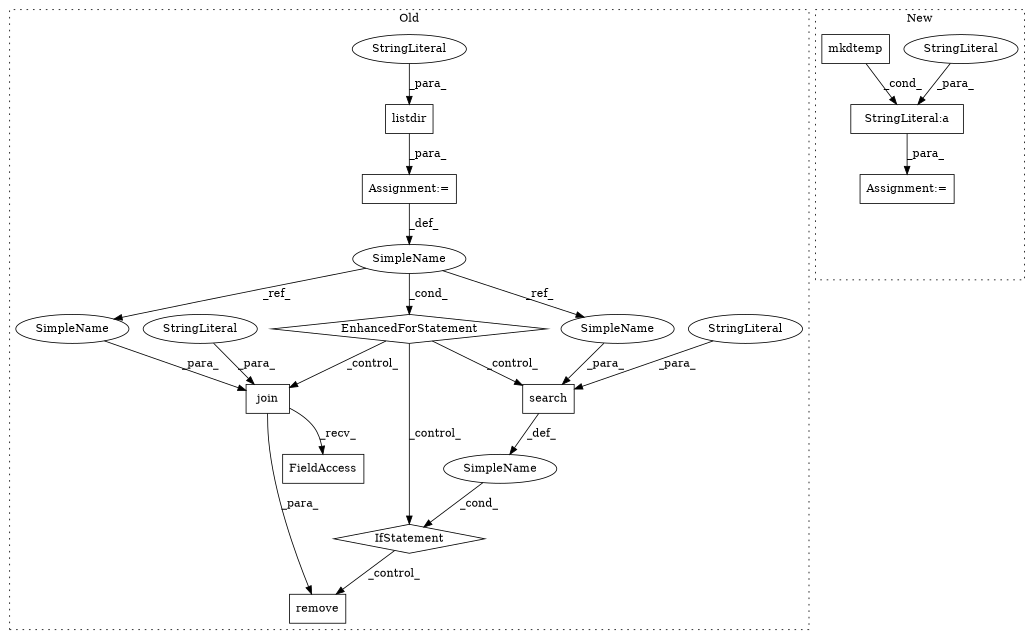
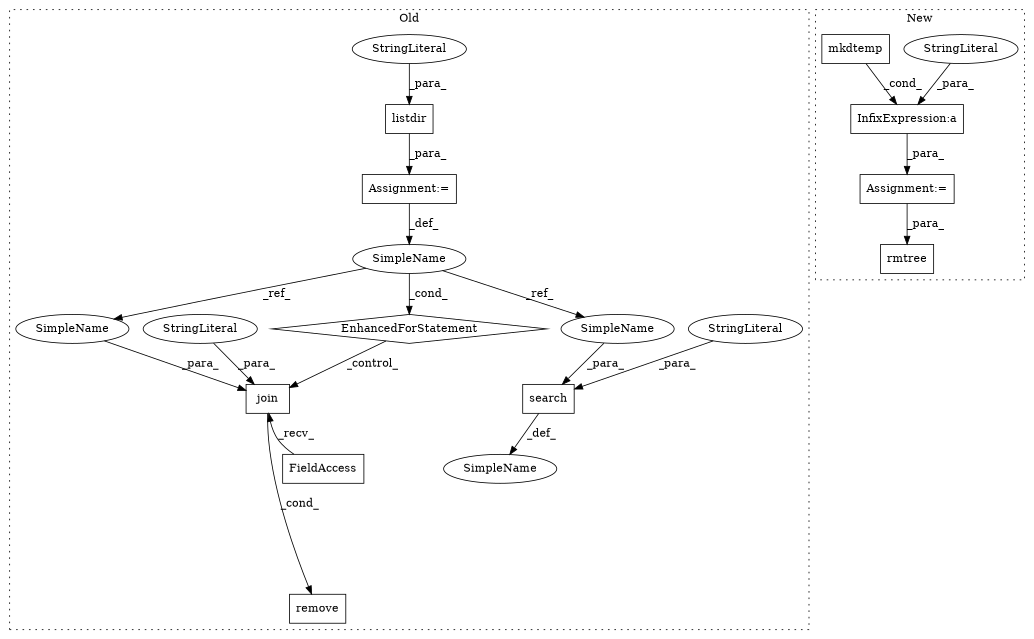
node "StringLiteral:a": label "StringLiteral:a" -> "InfixExpression:a"
node "rmtree": added
edge "EnhancedForStatement" -> "search": removed, label "_control_"
edge "join" -> "FieldAccess": reversed
edge "join" -> "remove": label "_para_" -> "_cond_"
node "IfStatement": removed
